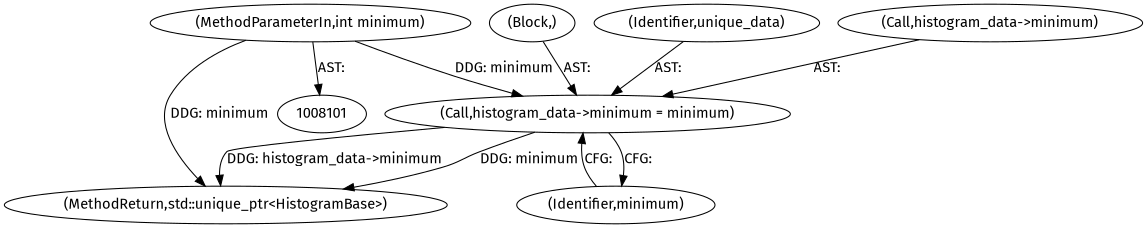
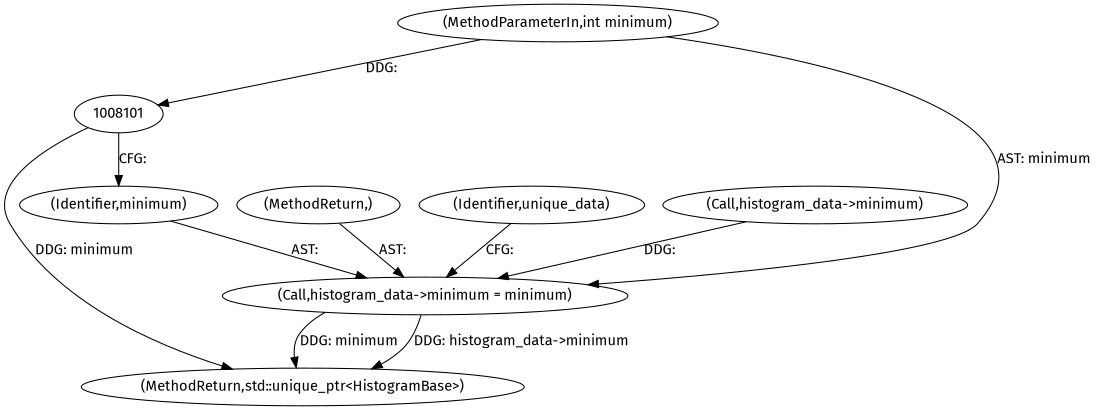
node "(Block,)": label "(Block,)" -> "(MethodReturn,)"
edge "(MethodParameterIn,int minimum)" -> "1008101": label "AST: " -> "DDG: "
edge "(MethodParameterIn,int minimum)" -> "(Call,histogram_data->minimum = minimum)": label "DDG: minimum" -> "AST: minimum"
edge "(Identifier,unique_data)" -> "(Call,histogram_data->minimum = minimum)": label "AST: " -> "CFG: "
edge "(Call,histogram_data->minimum)" -> "(Call,histogram_data->minimum = minimum)": label "AST: " -> "DDG: "
edge "(MethodParameterIn,int minimum)" -> "(MethodReturn,std::unique_ptr<HistogramBase>)": now "1008101" -> "(MethodReturn,std::unique_ptr<HistogramBase>)"
edge "(Call,histogram_data->minimum = minimum)" -> "(Identifier,minimum)": now "1008101" -> "(Identifier,minimum)"
edge "(Identifier,minimum)" -> "(Call,histogram_data->minimum = minimum)": label "CFG: " -> "AST: "
